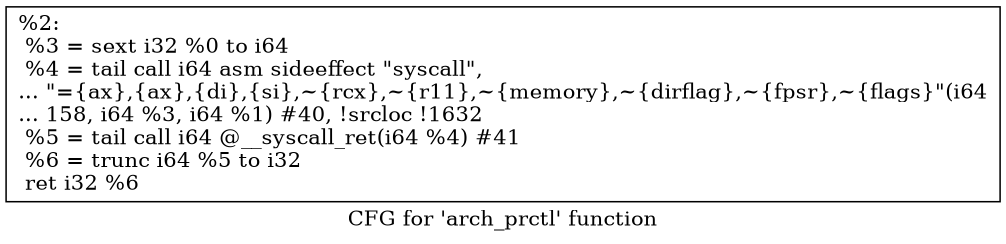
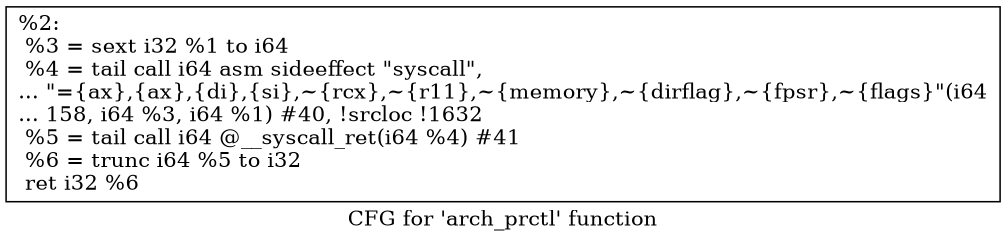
node "%2:": text "%3 = sext i32 %0 to i64" -> "%3 = sext i32 %1 to i64"
